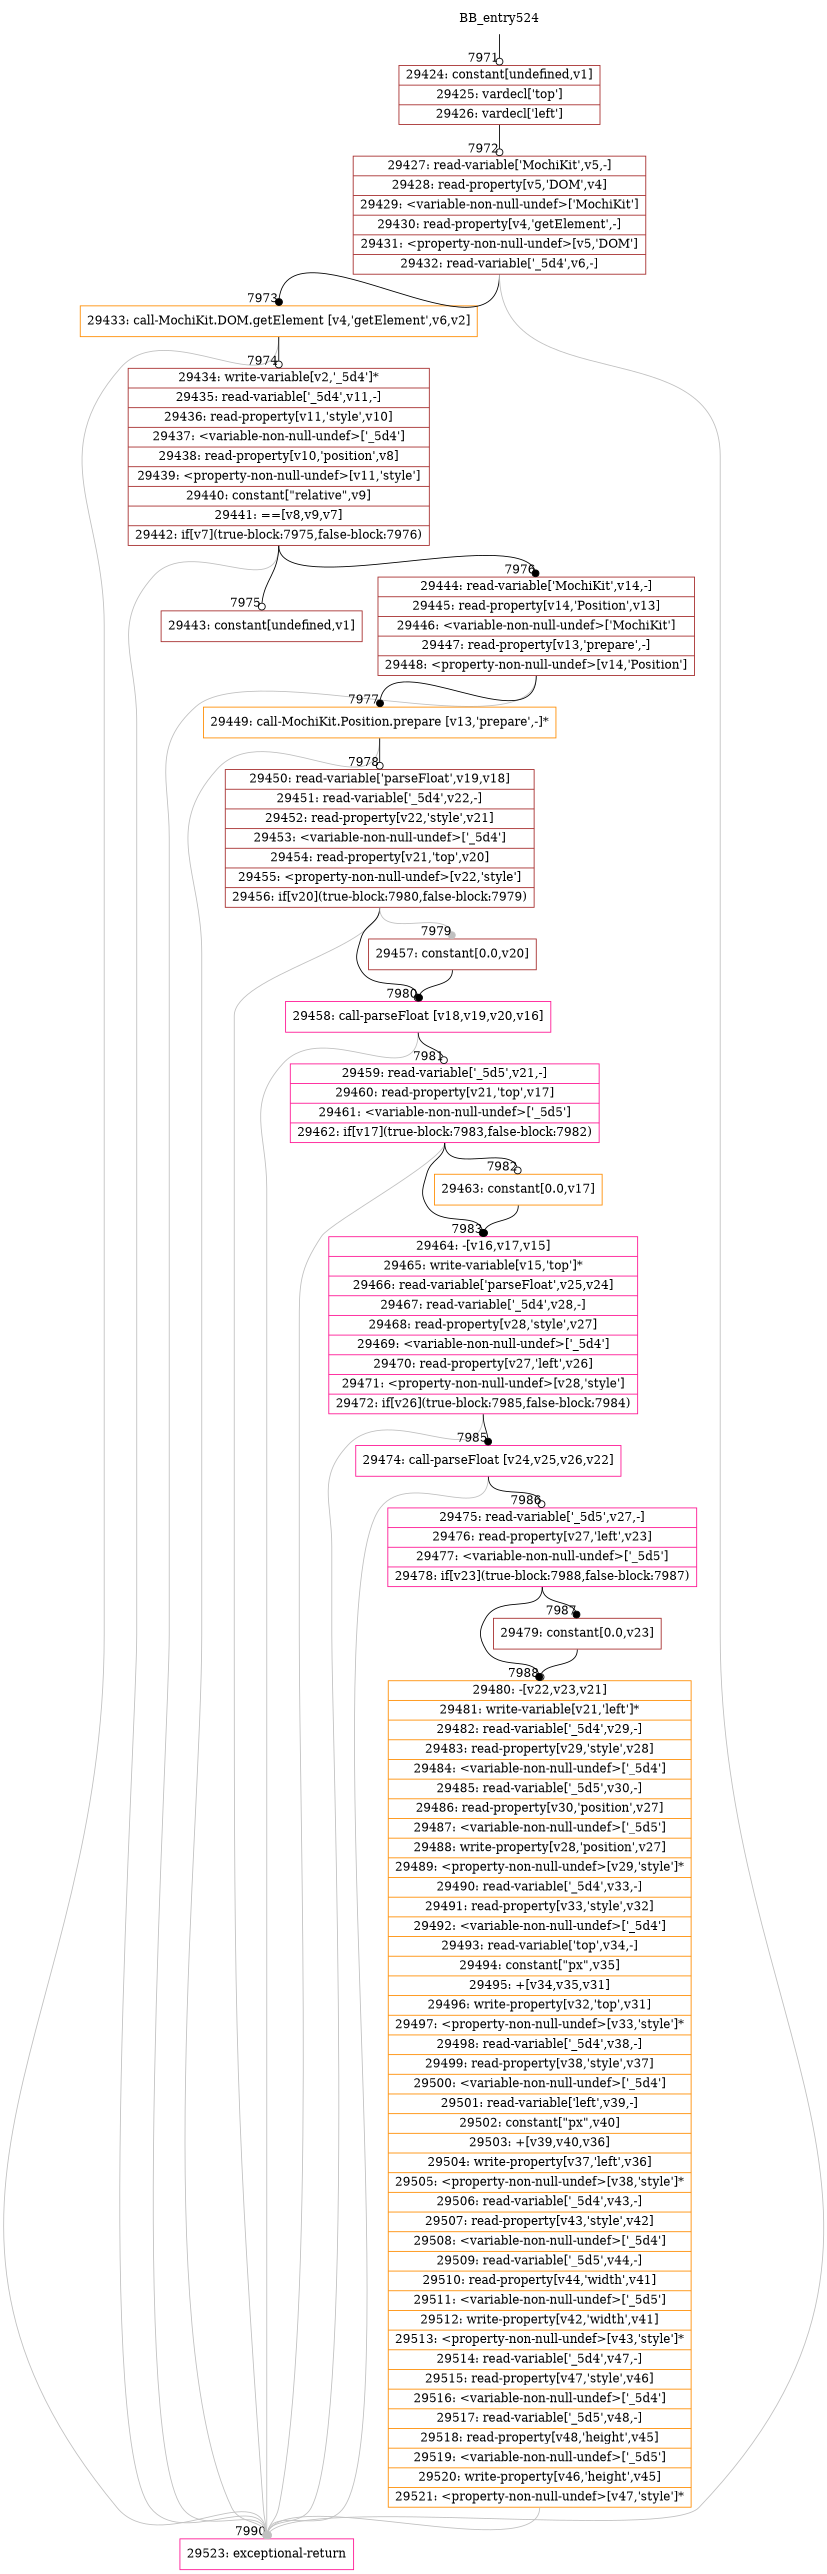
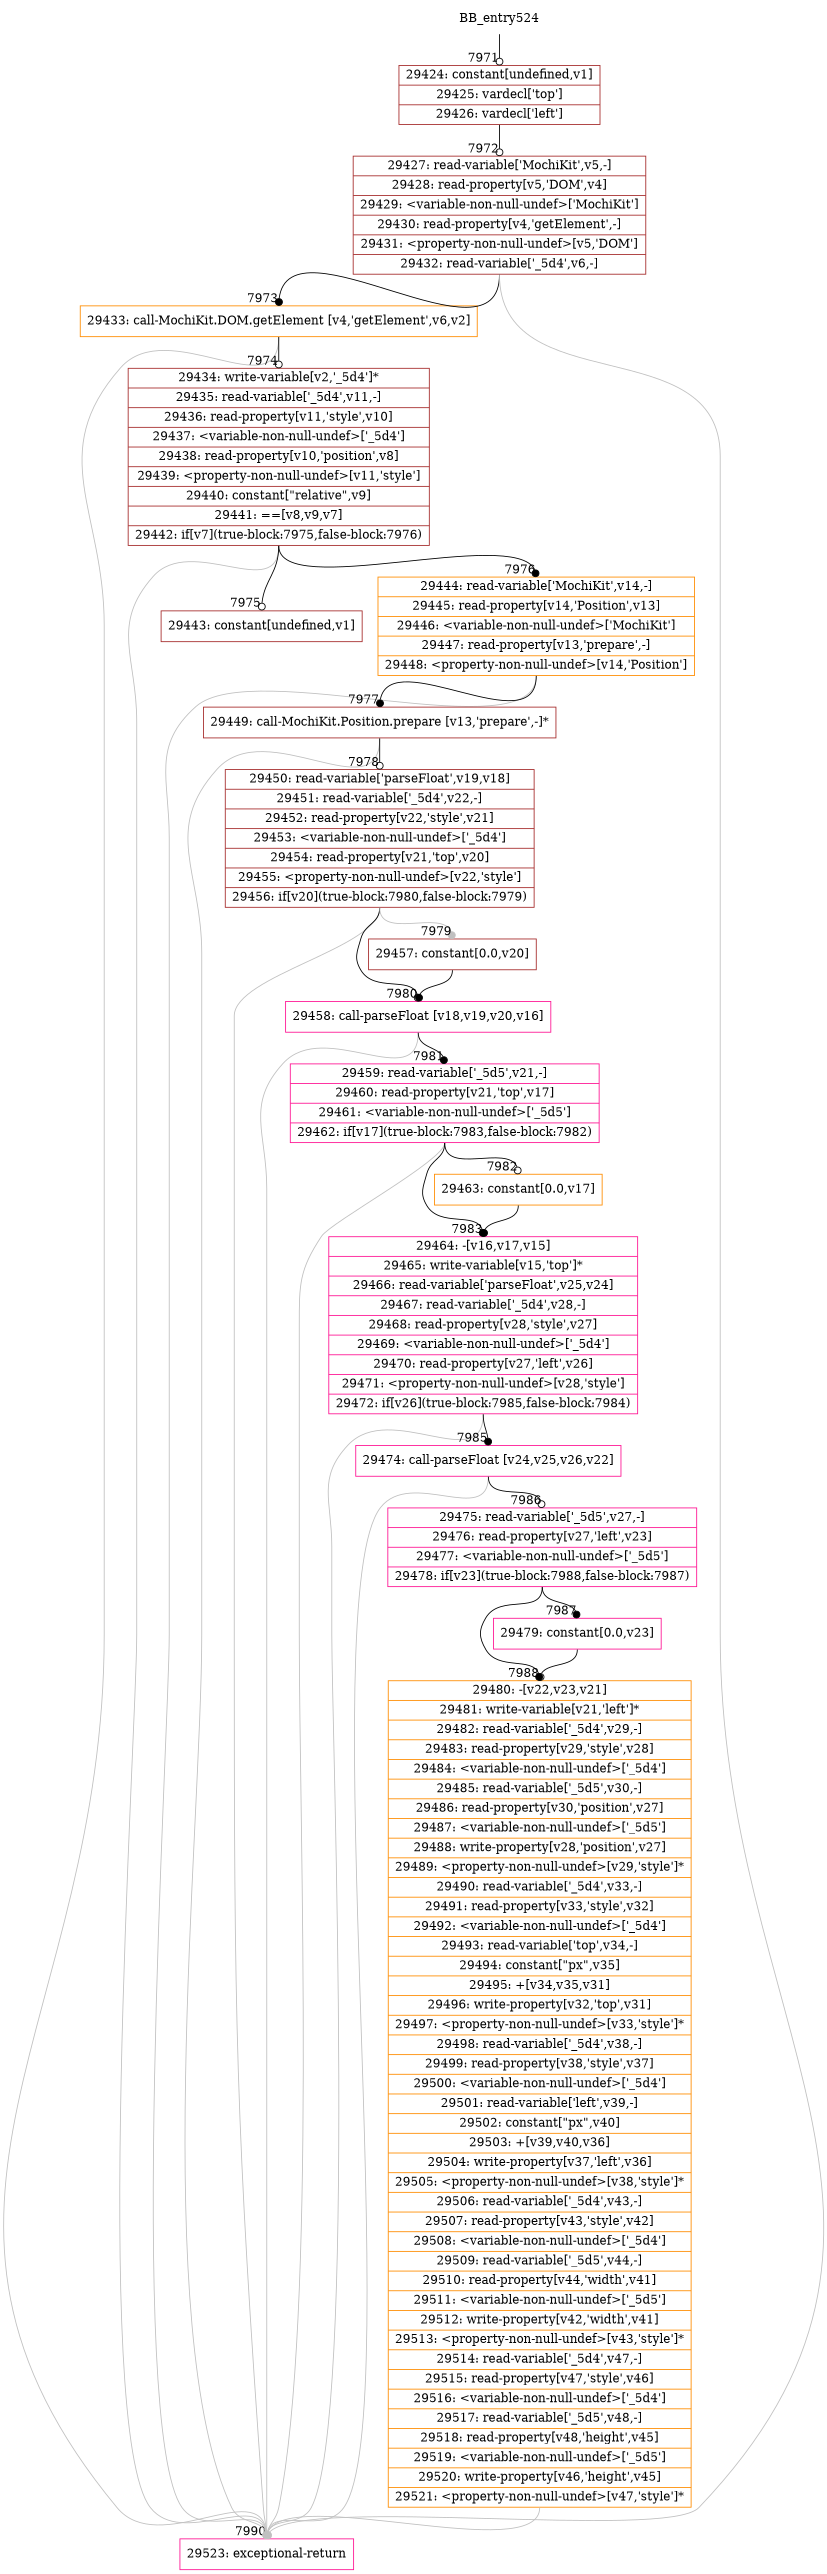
node "29444: read-variable['MochiKit',v14,-]": color brown -> darkorange
node "29449: call-MochiKit.Position.prepare [v13,'prepare',-]*": color darkorange -> brown
edge "29458: call-parseFloat [v18,v19,v20,v16]" -> "29459: read-variable['_5d5',v21,-]": arrowhead odot -> dot
node "29479: constant[0.0,v23]": color brown -> deeppink
